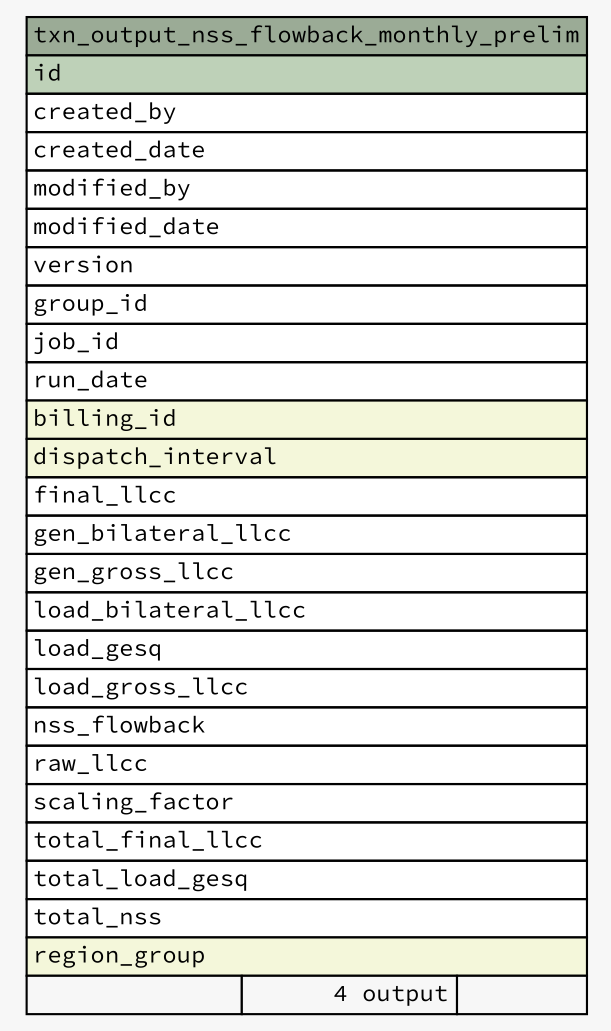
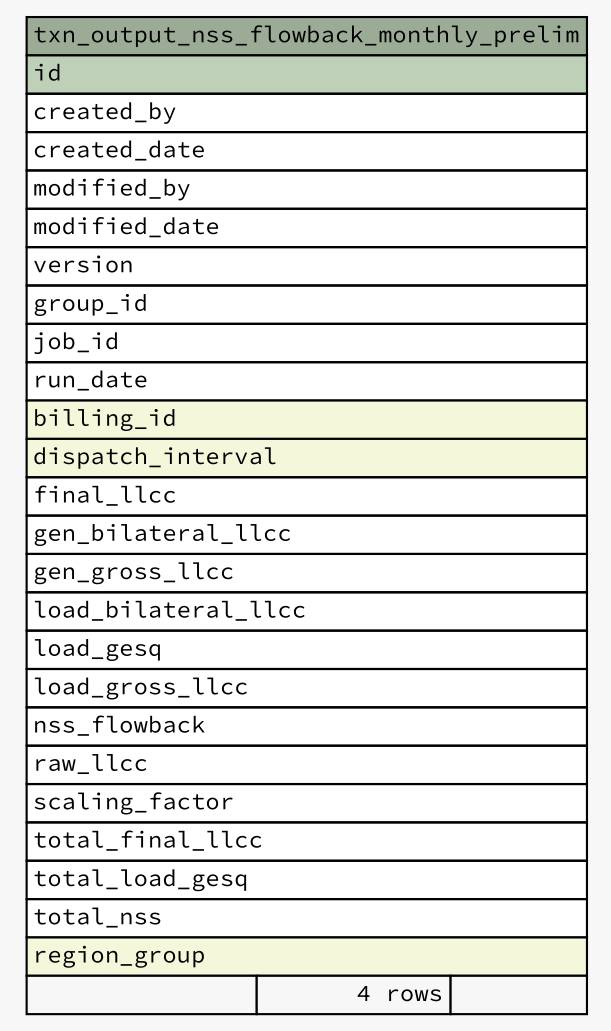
node "txn_output_nss_flowback_monthly_prelim": text "4 output" -> "4 rows"
